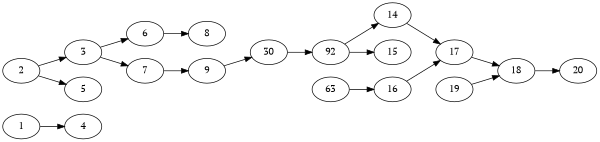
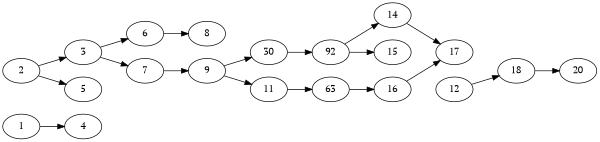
edge "17" -> "18": removed
node "11": added
node "19": label "19" -> "12"
